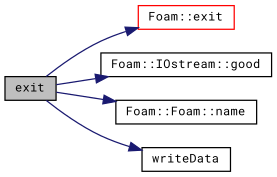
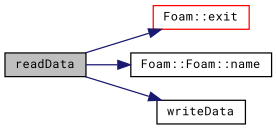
node "Foam::IOstream::good": removed
node "exit": label "exit" -> "readData"
